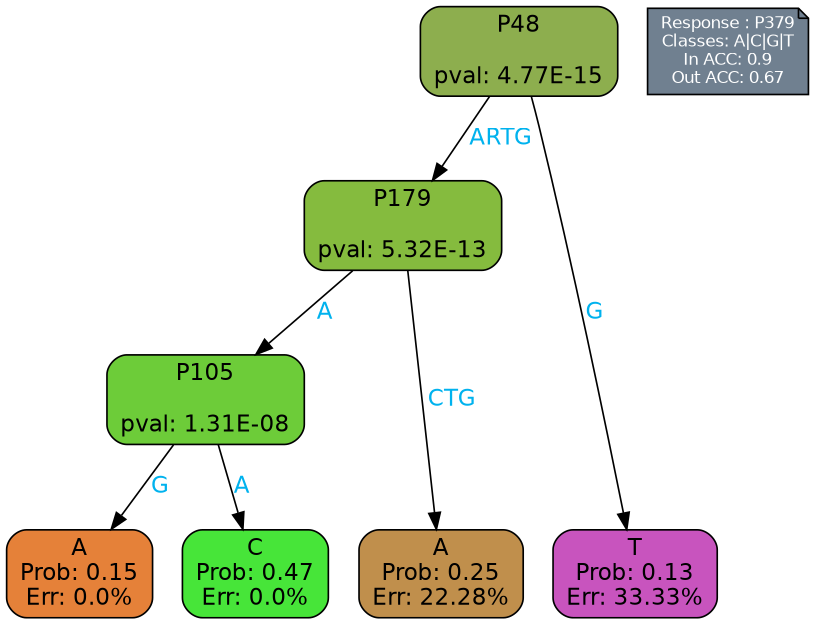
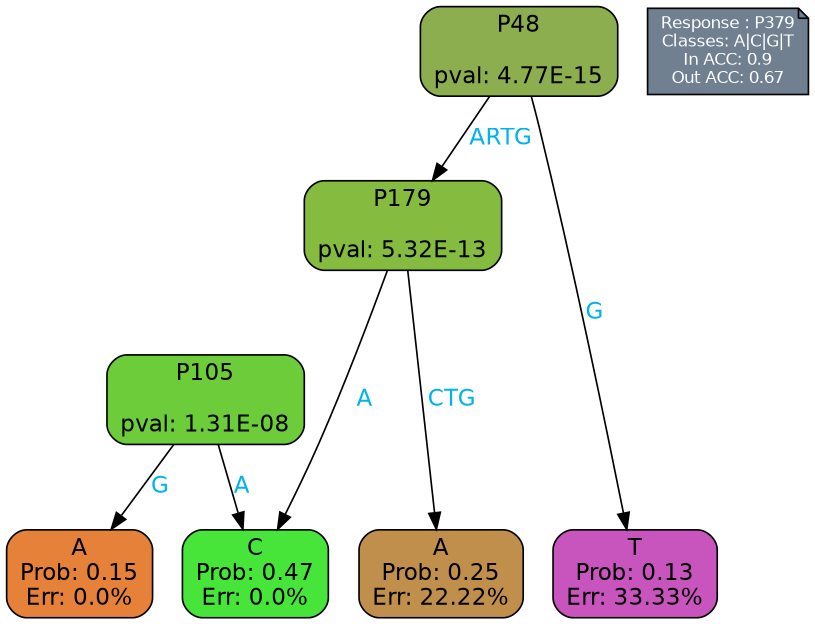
edge "P179 pval: 5.32E-13" -> "P105 pval: 1.31E-08": now "P179 pval: 5.32E-13" -> "C Prob: 0.47 Err: 0.0%"
node "A Prob: 0.25 Err: 22.28%": label "A Prob: 0.25 Err: 22.28%" -> "A Prob: 0.25 Err: 22.22%"
